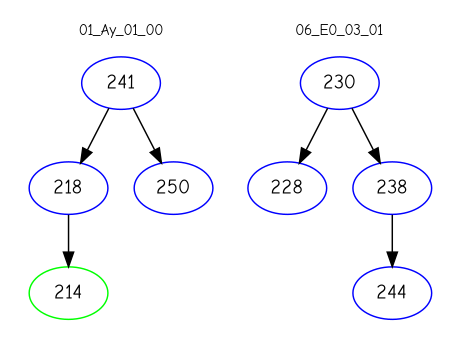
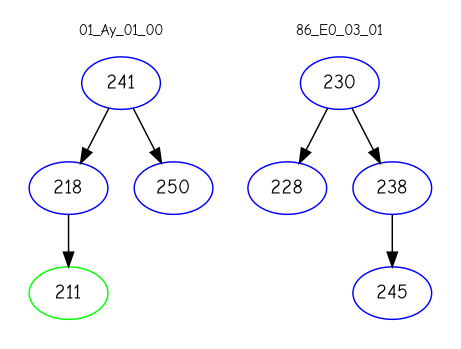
cluster "06_E0_03_01": label "06_E0_03_01" -> "86_E0_03_01"
node "214": label "214" -> "211"
node "244": label "244" -> "245"
